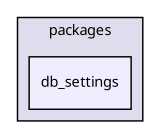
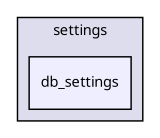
cluster "packages": label "packages" -> "settings"
